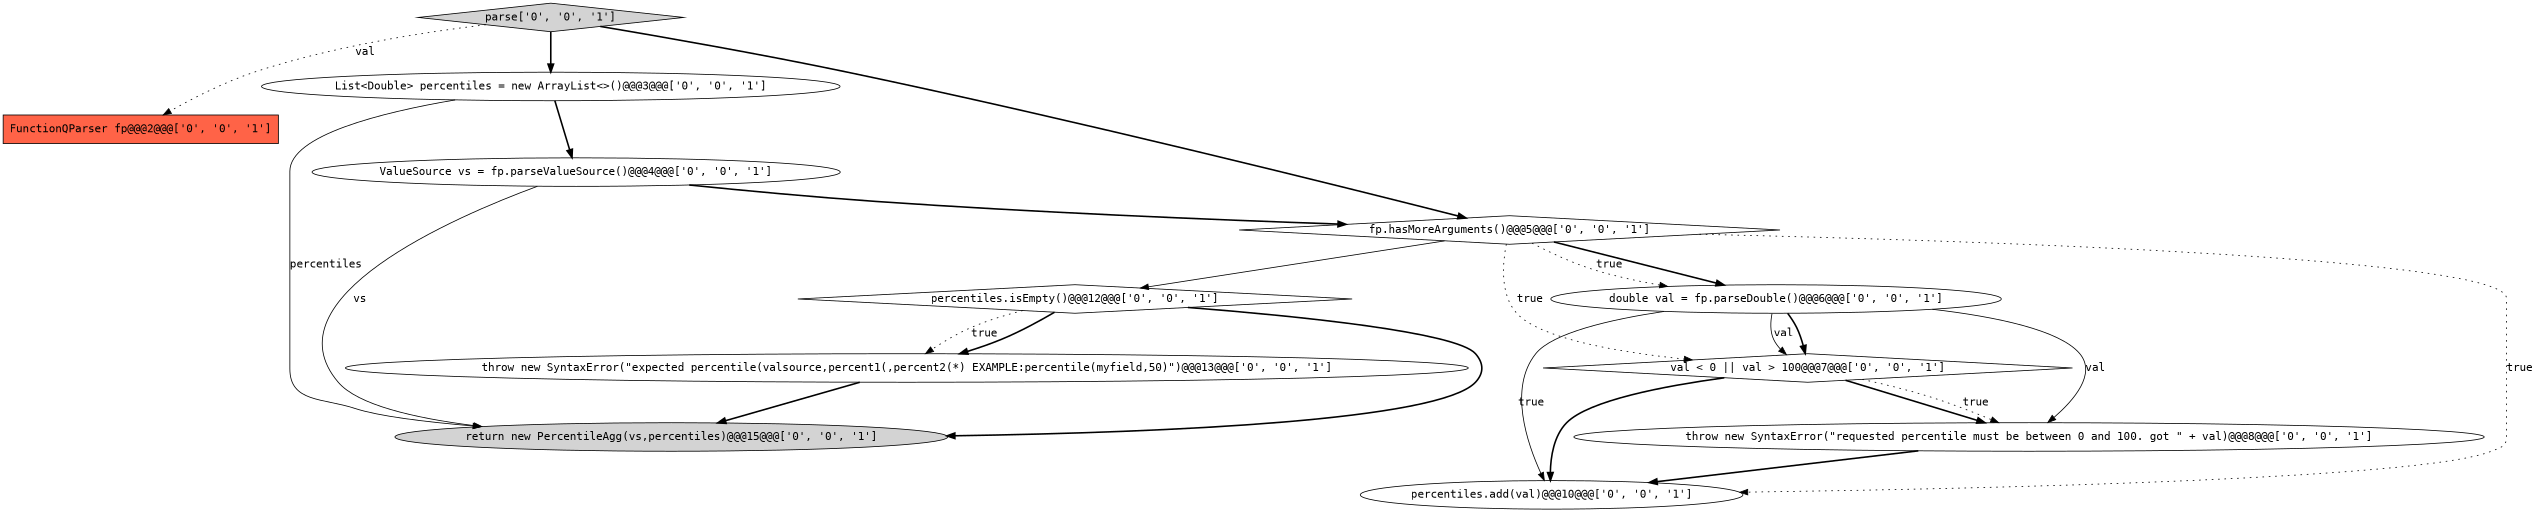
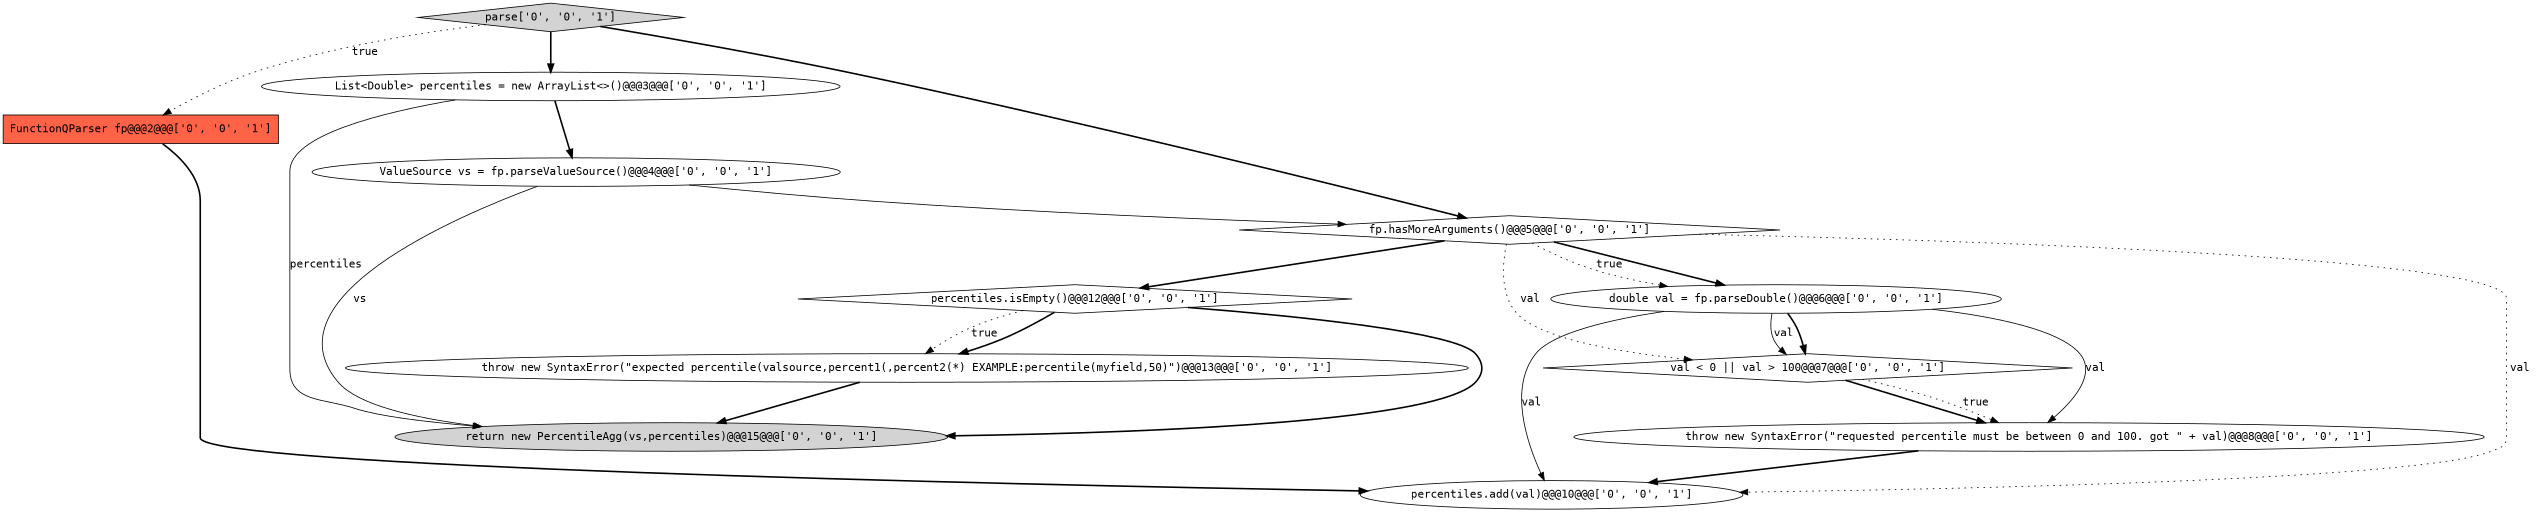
edge "parse['0', '0', '1']" -> "FunctionQParser fp@@@2@@@['0', '0', '1']": label "val" -> "true"
edge "ValueSource vs = fp.parseValueSource()@@@4@@@['0', '0', '1']" -> "fp.hasMoreArguments()@@@5@@@['0', '0', '1']": style bold -> solid
edge "fp.hasMoreArguments()@@@5@@@['0', '0', '1']" -> "percentiles.isEmpty()@@@12@@@['0', '0', '1']": style solid -> bold
edge "fp.hasMoreArguments()@@@5@@@['0', '0', '1']" -> "val < 0 || val > 100@@@7@@@['0', '0', '1']": label "true" -> "val"
edge "fp.hasMoreArguments()@@@5@@@['0', '0', '1']" -> "percentiles.add(val)@@@10@@@['0', '0', '1']": label "true" -> "val"
edge "val < 0 || val > 100@@@7@@@['0', '0', '1']" -> "percentiles.add(val)@@@10@@@['0', '0', '1']": now "FunctionQParser fp@@@2@@@['0', '0', '1']" -> "percentiles.add(val)@@@10@@@['0', '0', '1']"
edge "double val = fp.parseDouble()@@@6@@@['0', '0', '1']" -> "percentiles.add(val)@@@10@@@['0', '0', '1']": label "true" -> "val"
